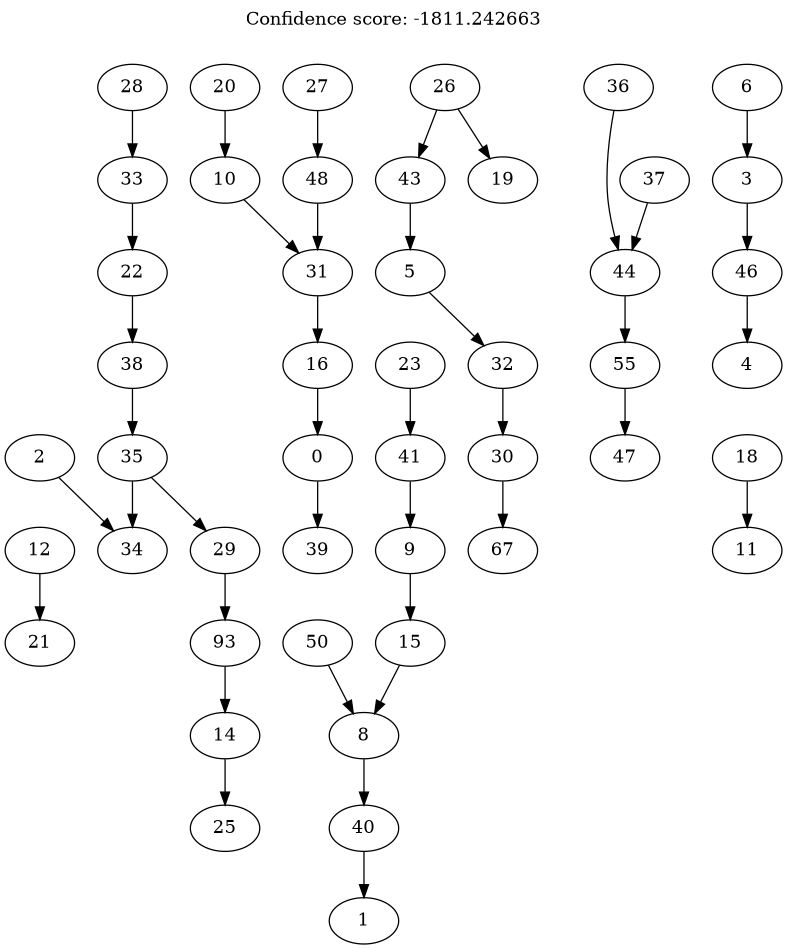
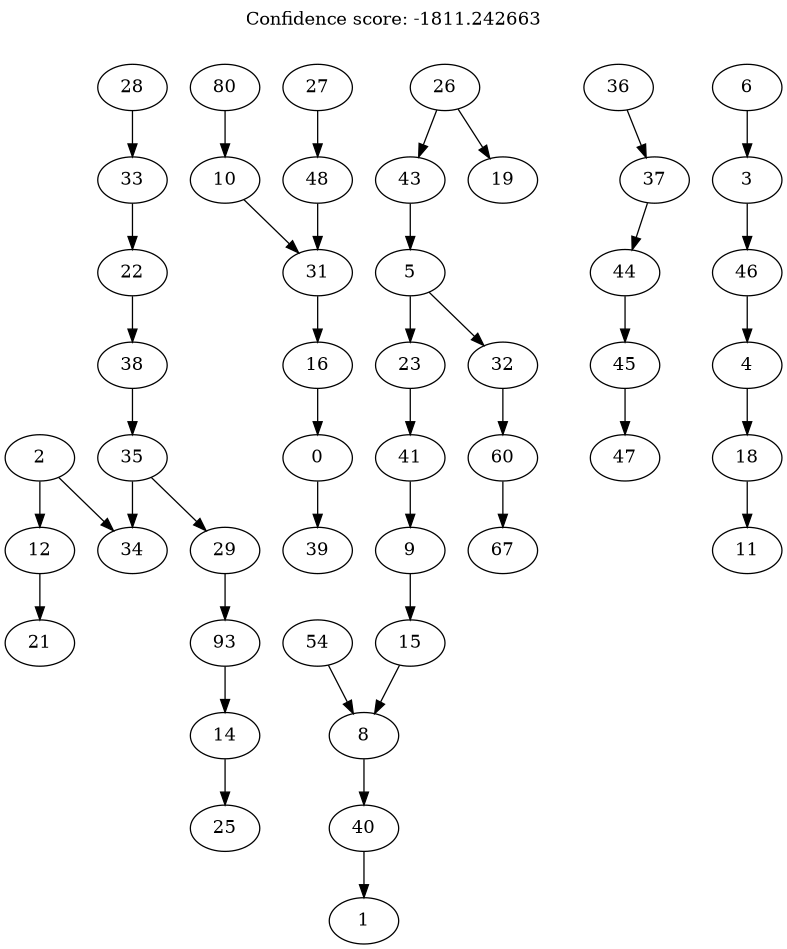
node "20": label "20" -> "80"
edge "36" -> "44": now "36" -> "37"
edge "5" -> "23": added
node "55": label "55" -> "45"
edge "4" -> "18": added
node "30": label "30" -> "60"
edge "2" -> "12": added
node "50": label "50" -> "54"
